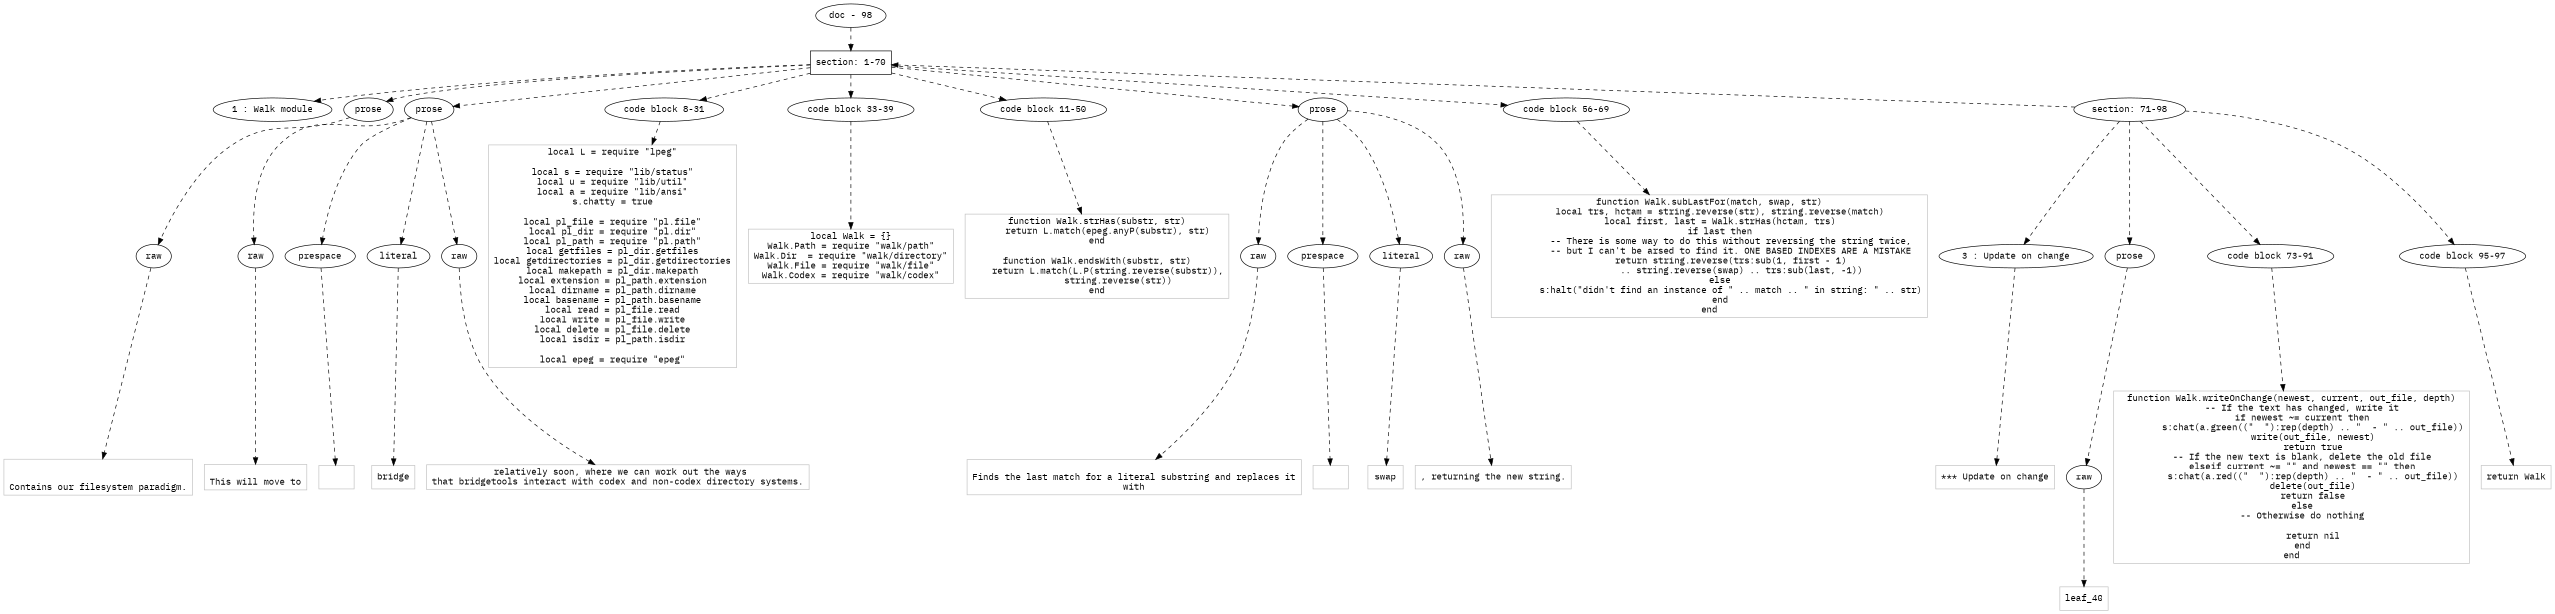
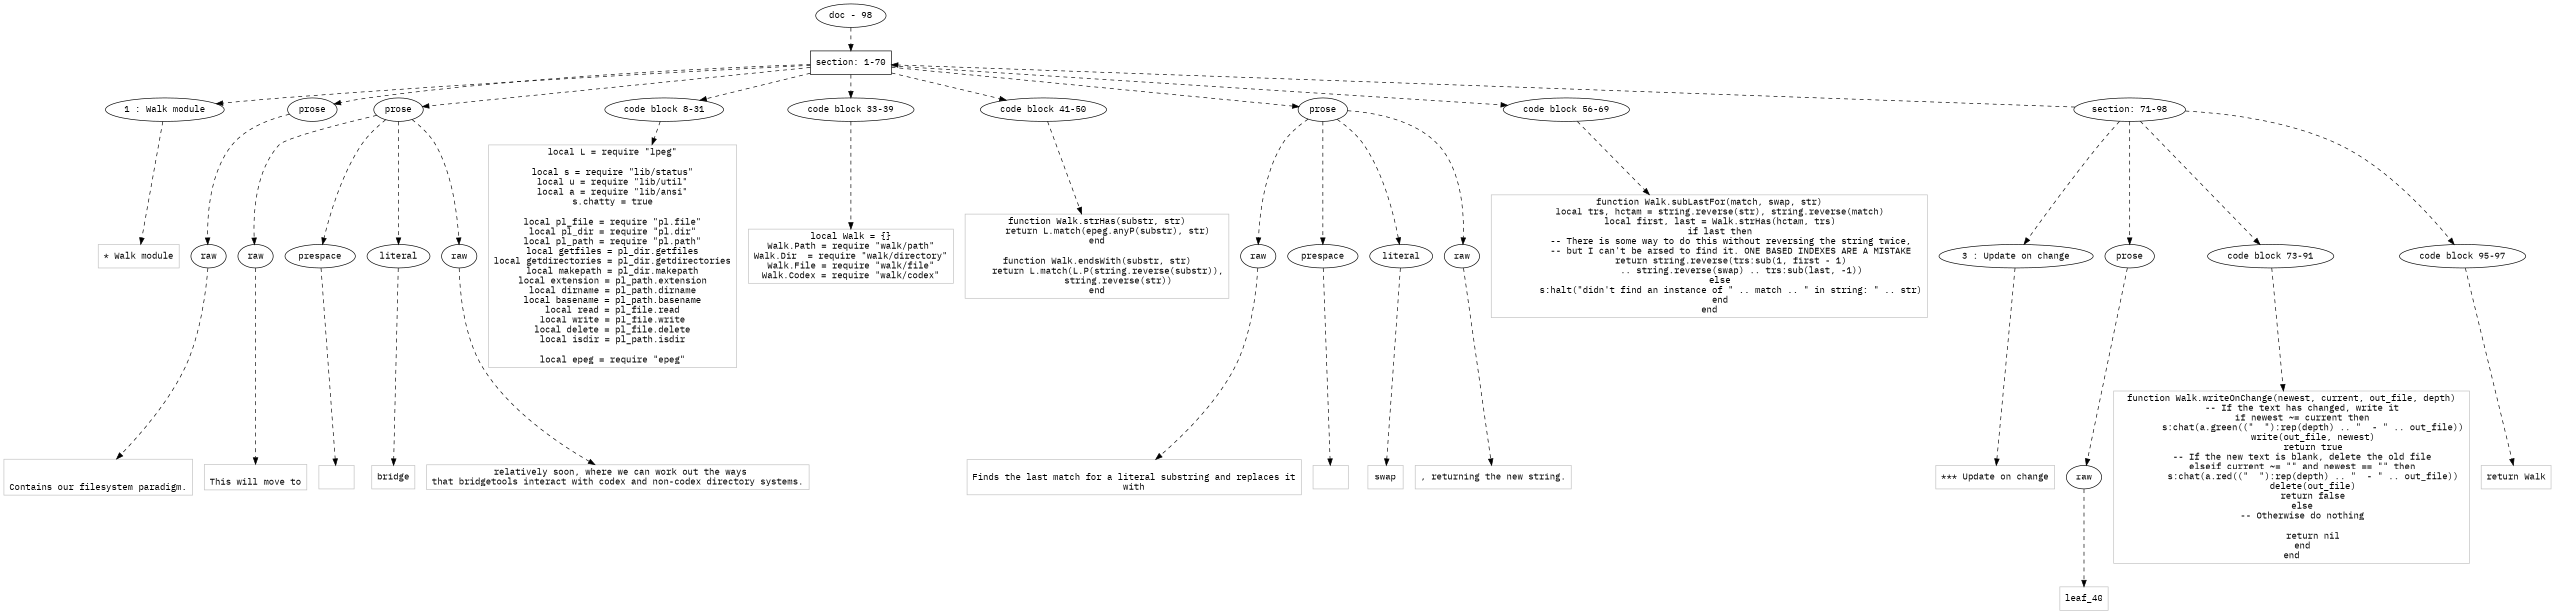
node "code block 11-50": label "code block 11-50" -> "code block 41-50"
node "* Walk module": added
